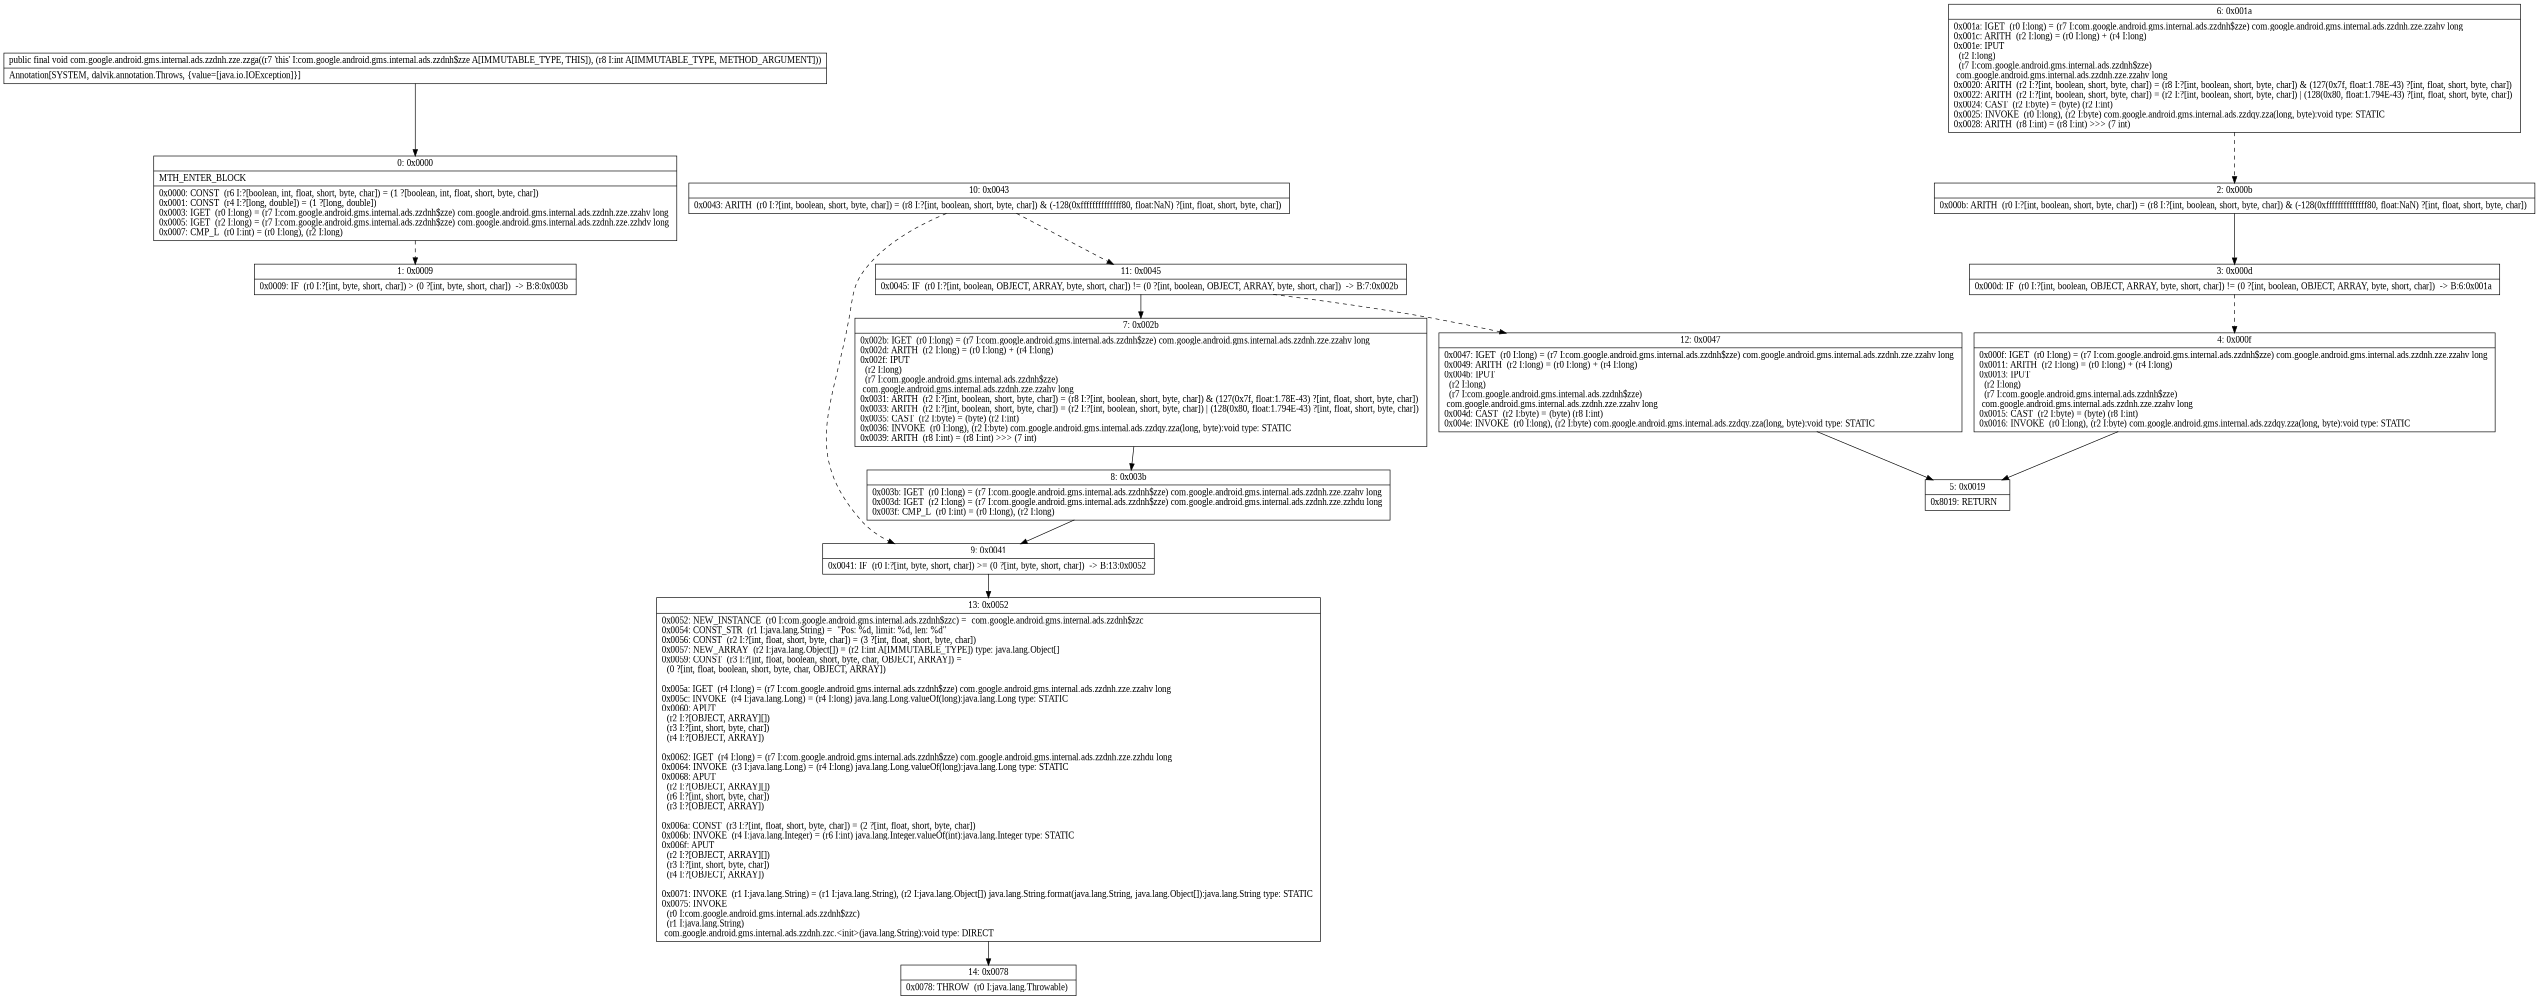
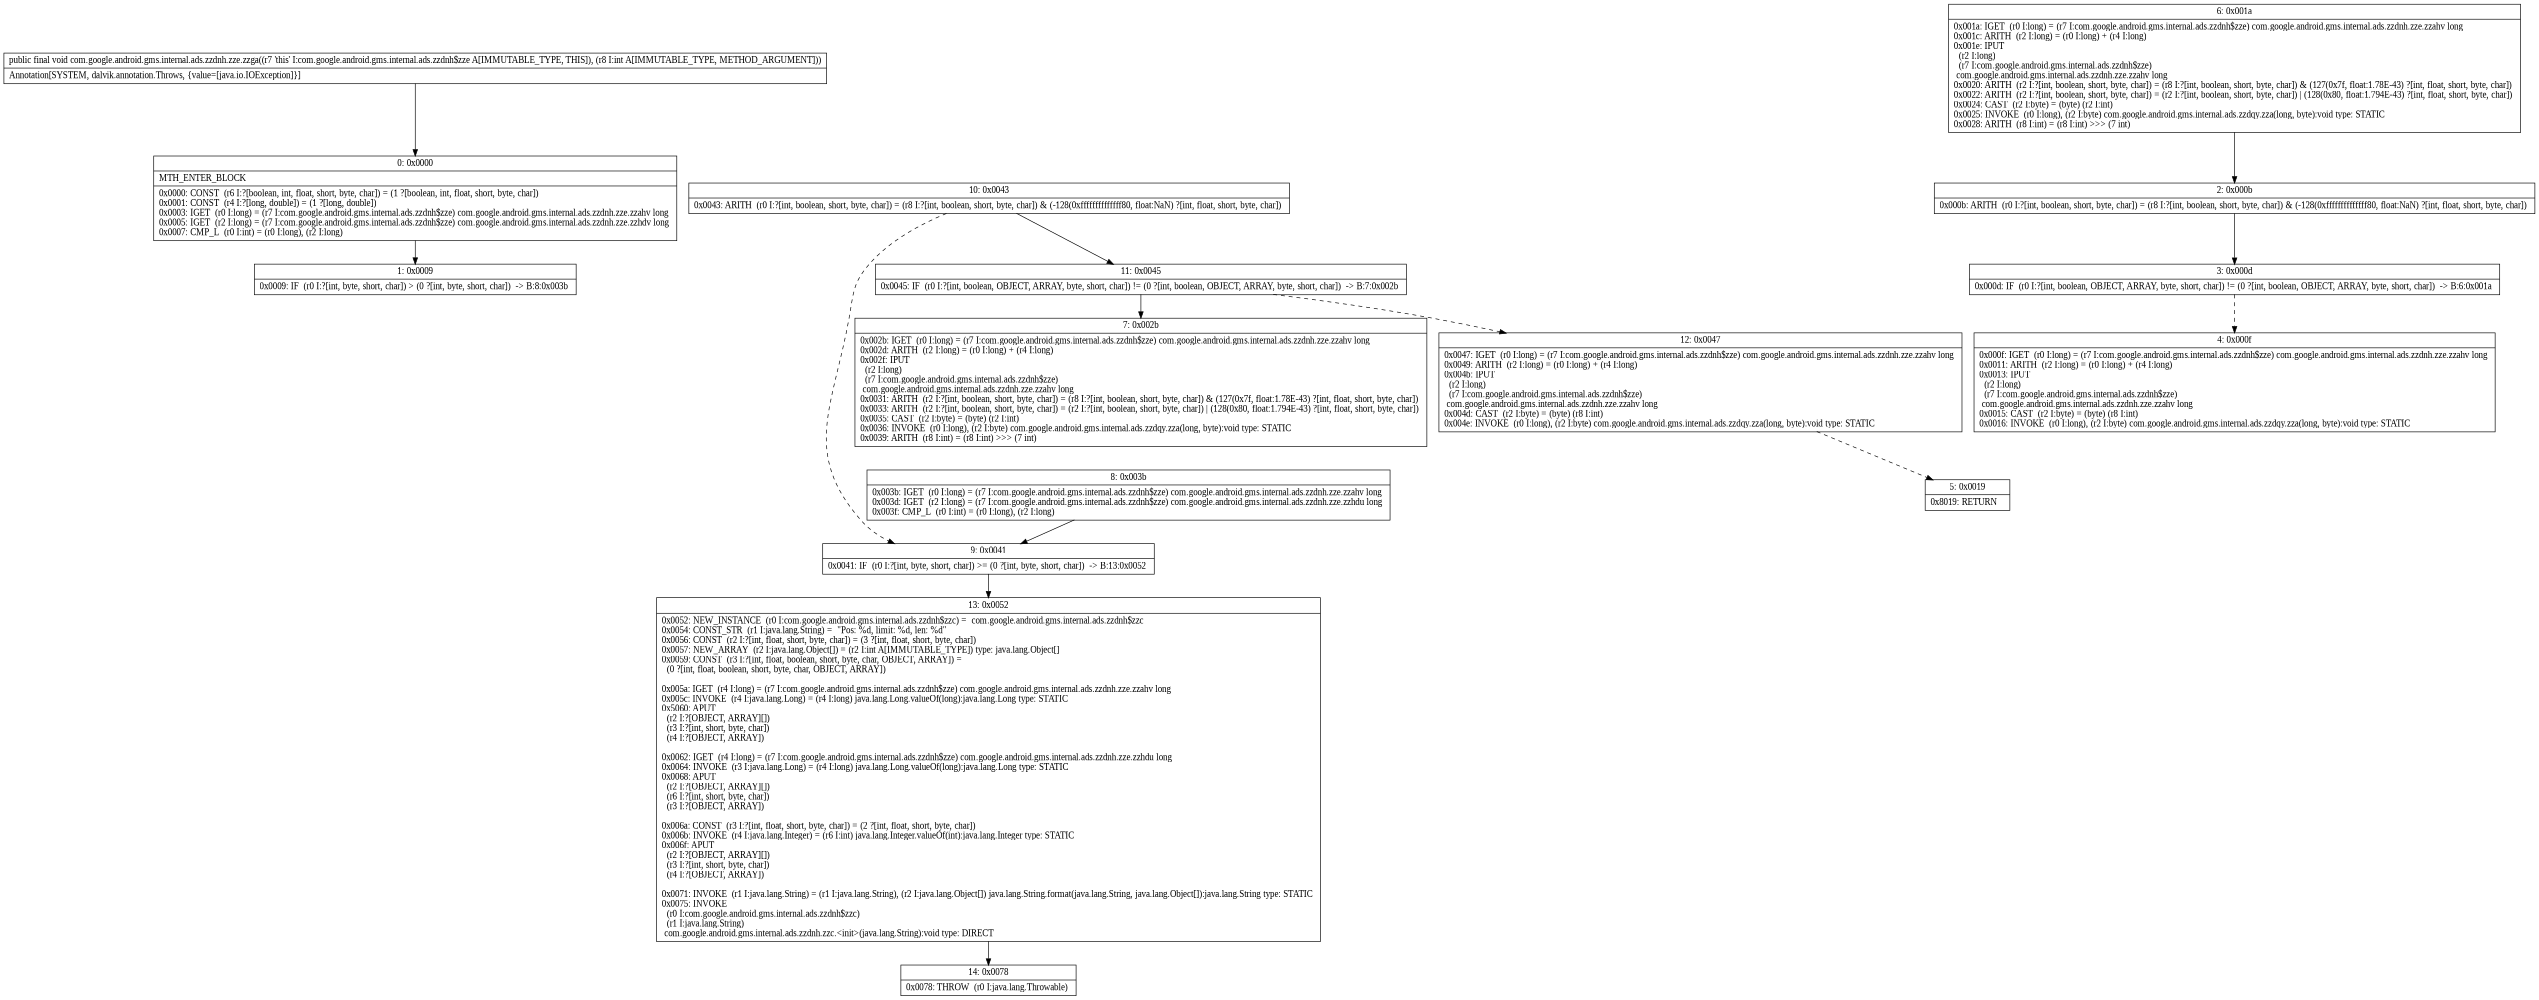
edge "6: 0x001a" -> "2: 0x000b": style dashed -> solid
edge "10: 0x0043" -> "11: 0x0045": style dashed -> solid
edge "0: 0x0000" -> "1: 0x0009": style dashed -> solid
edge "7: 0x002b" -> "8: 0x003b": removed
edge "12: 0x0047" -> "5: 0x0019": style solid -> dashed
edge "4: 0x000f" -> "5: 0x0019": removed
node "13: 0x0052": text "0x0060: APUT" -> "0x5060: APUT"
